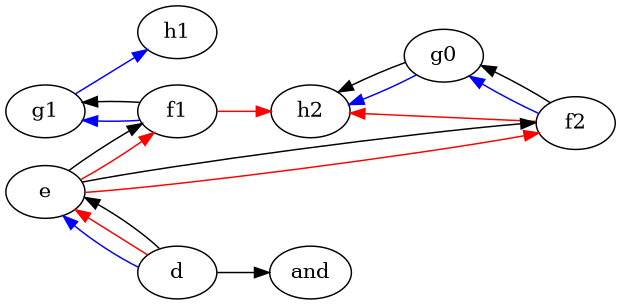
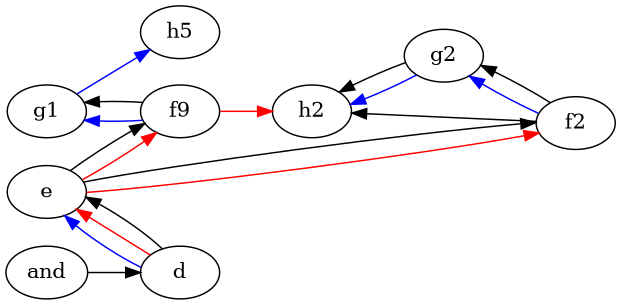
node "h1": label "h1" -> "h5"
node "g0": label "g0" -> "g2"
node "f1": label "f1" -> "f9"
edge "f2" -> "h2": color red -> black
edge "d" -> "and": reversed
